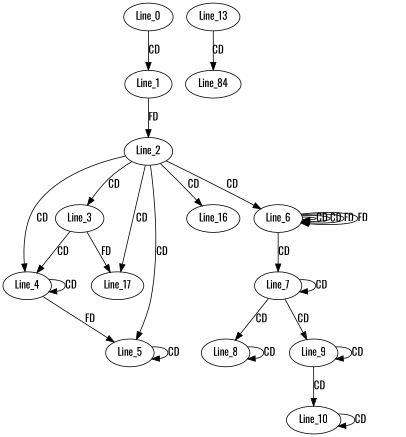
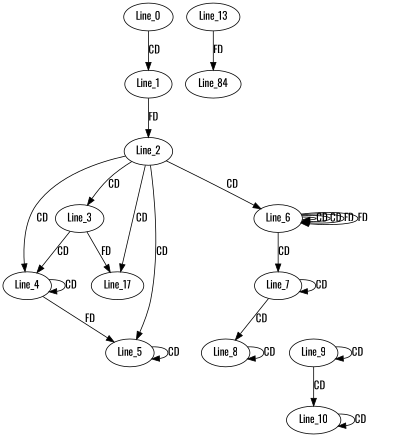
edge "Line_13" -> "Line_84": label "CD" -> "FD"
node "Line_16": removed
edge "Line_7" -> "Line_9": removed, label "CD"
